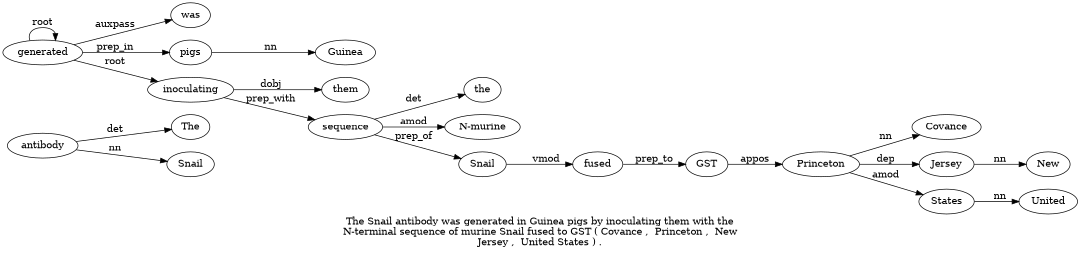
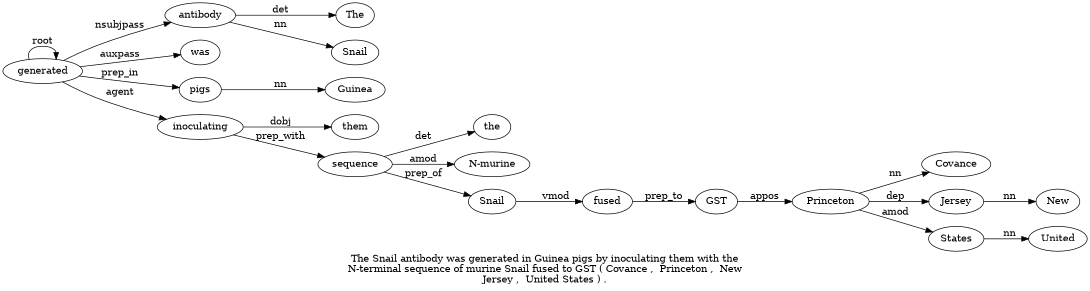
edge "generated" -> "antibody": added, label "nsubjpass"
edge "generated" -> "inoculating": label "root" -> "agent"
